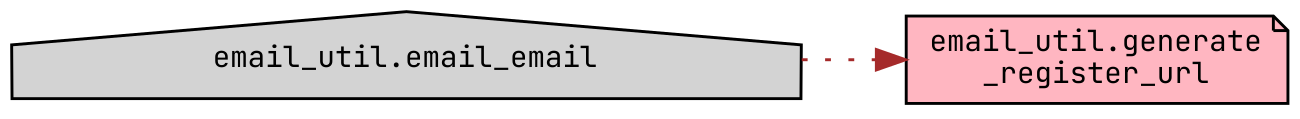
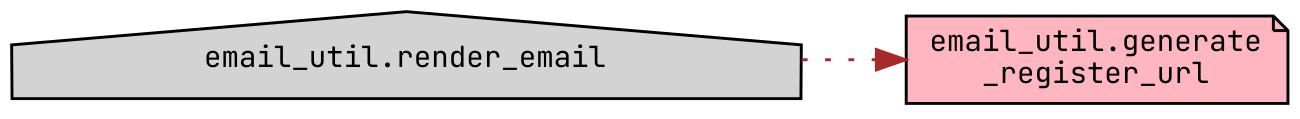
node "email_util.email_email": label "email_util.email_email" -> "email_util.render_email"
